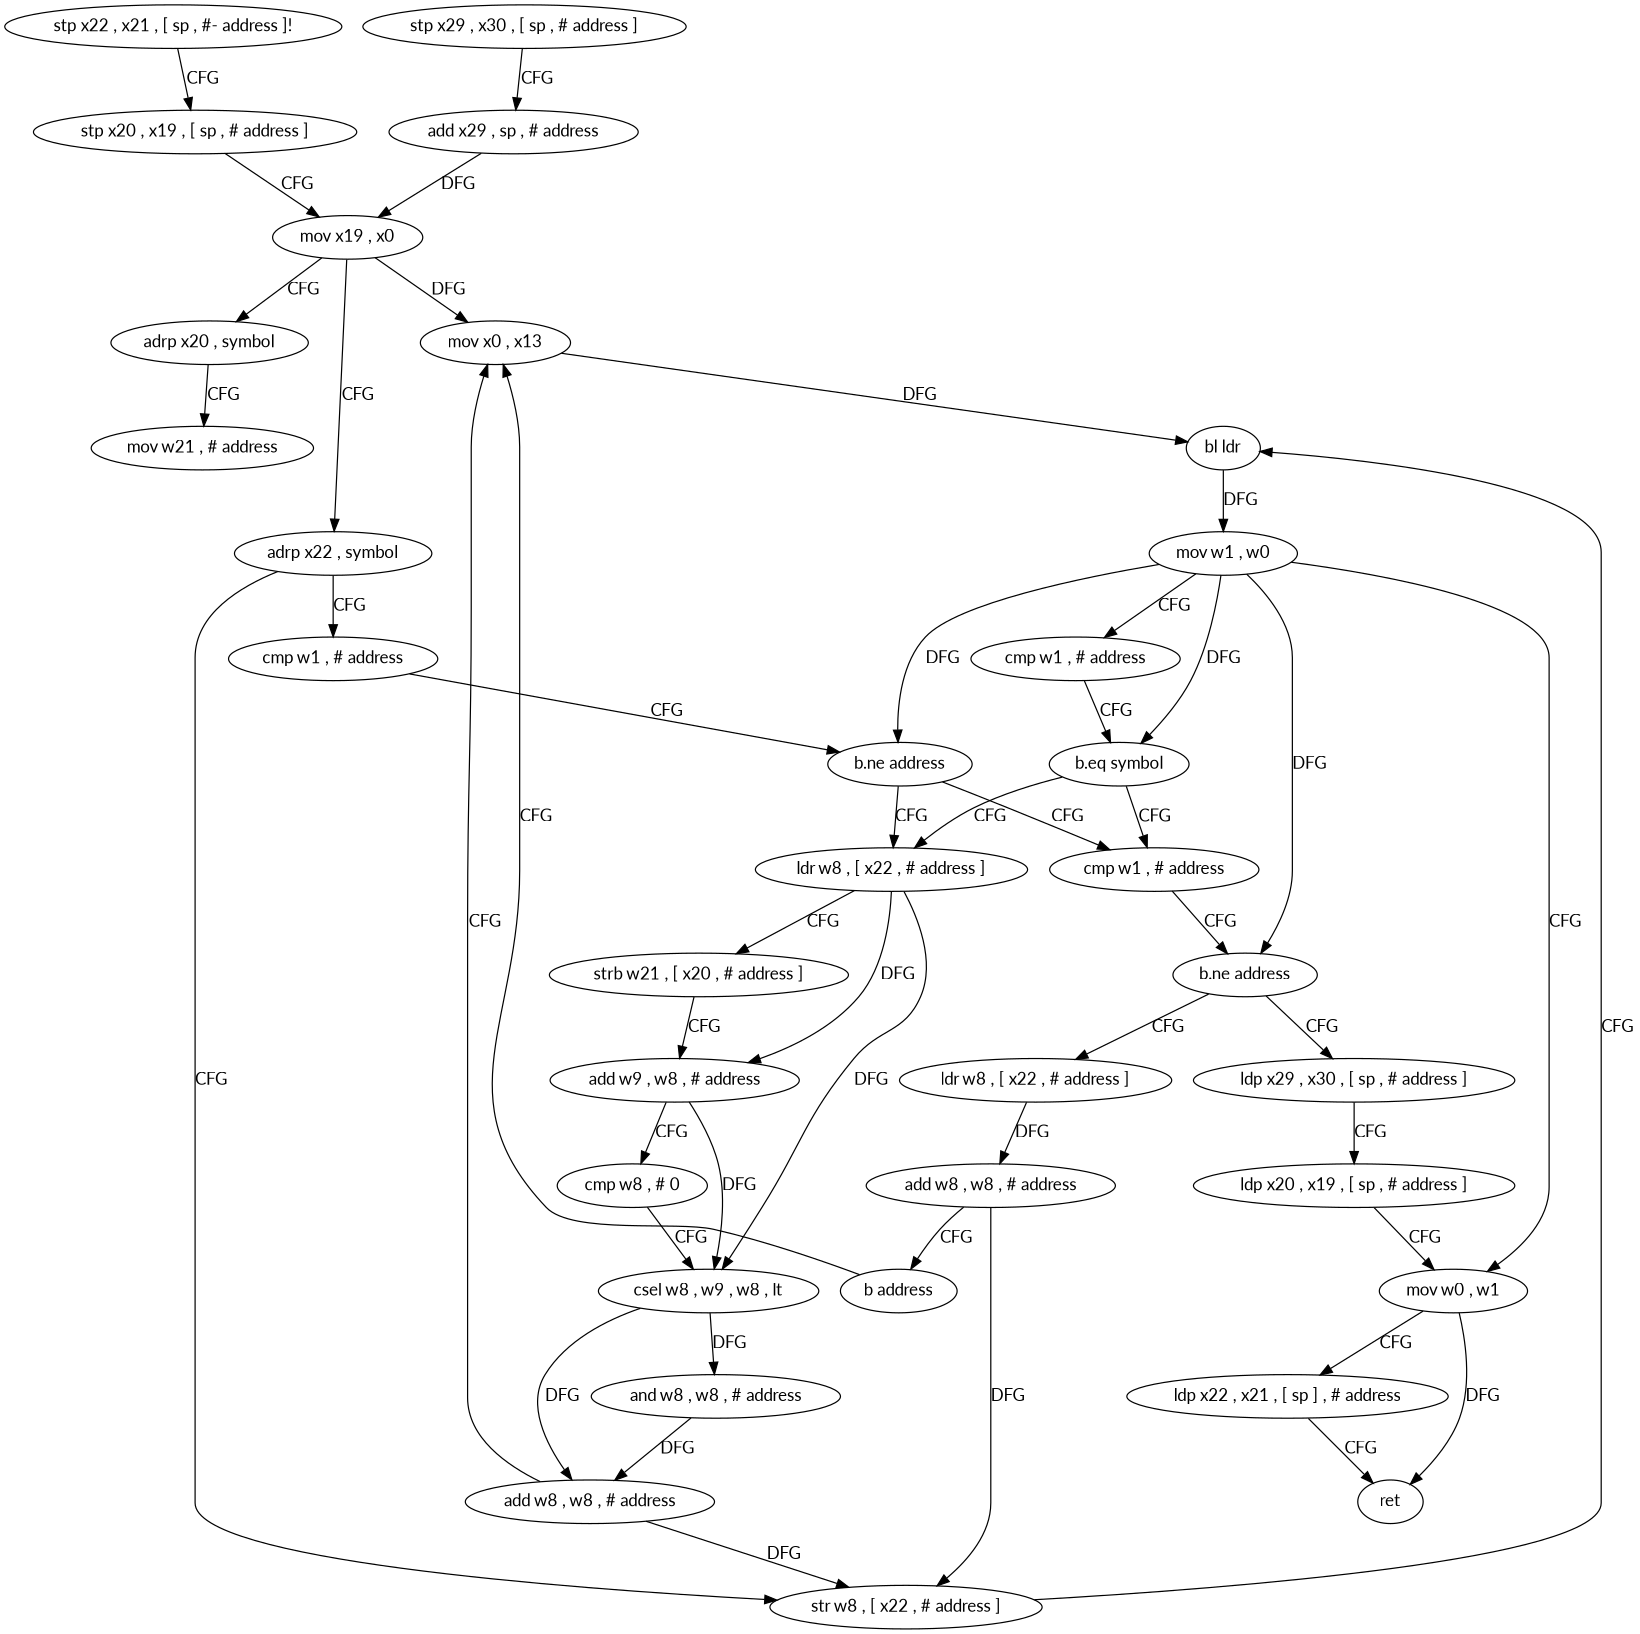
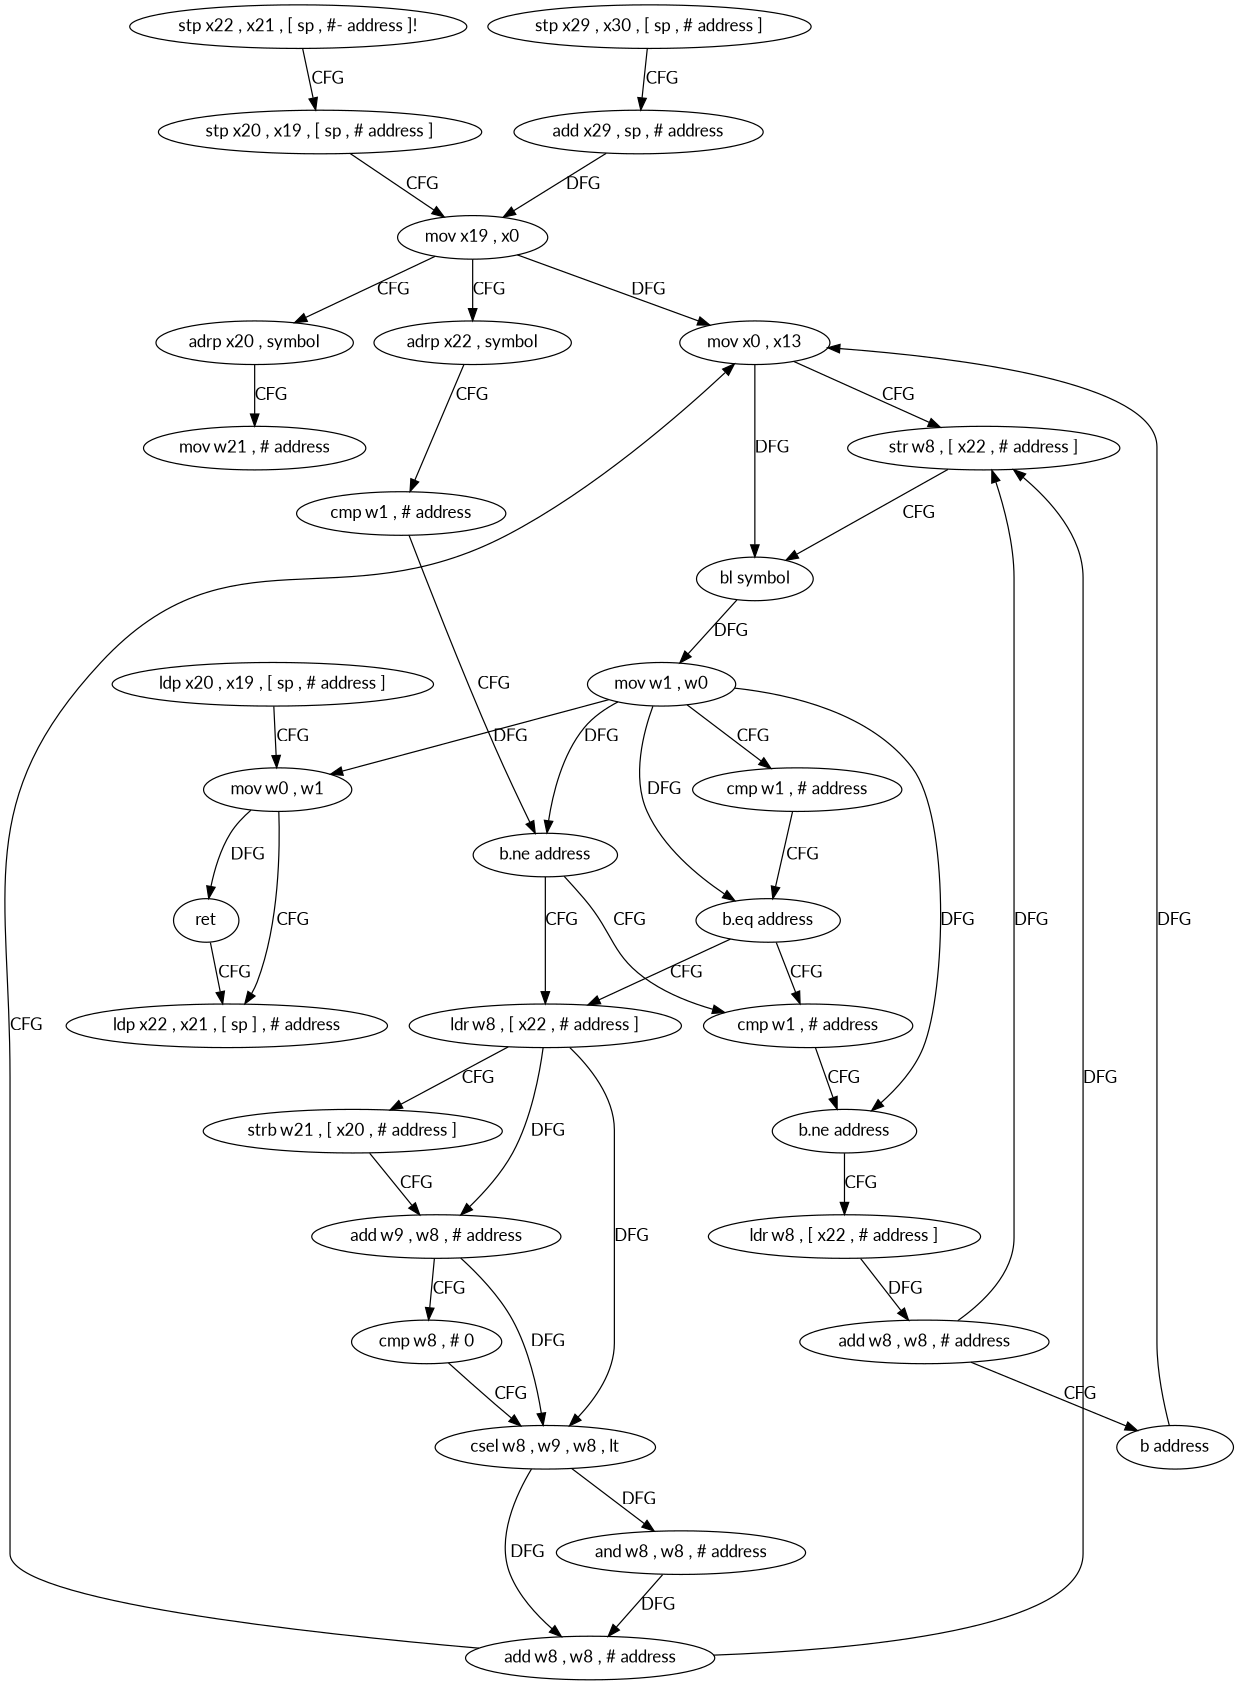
node "bl ldr": label "bl ldr" -> "bl symbol"
node "b.eq symbol": label "b.eq symbol" -> "b.eq address"
edge "b address" -> "mov x0 , x13": label "CFG" -> "DFG"
edge "mov w1 , w0" -> "mov w0 , w1": label "CFG" -> "DFG"
node "ldp x29 , x30 , [ sp , # address ]": removed
edge "adrp x22 , symbol" -> "str w8 , [ x22 , # address ]": now "mov x0 , x13" -> "str w8 , [ x22 , # address ]"
edge "ldp x22 , x21 , [ sp ] , # address" -> "ret": reversed
